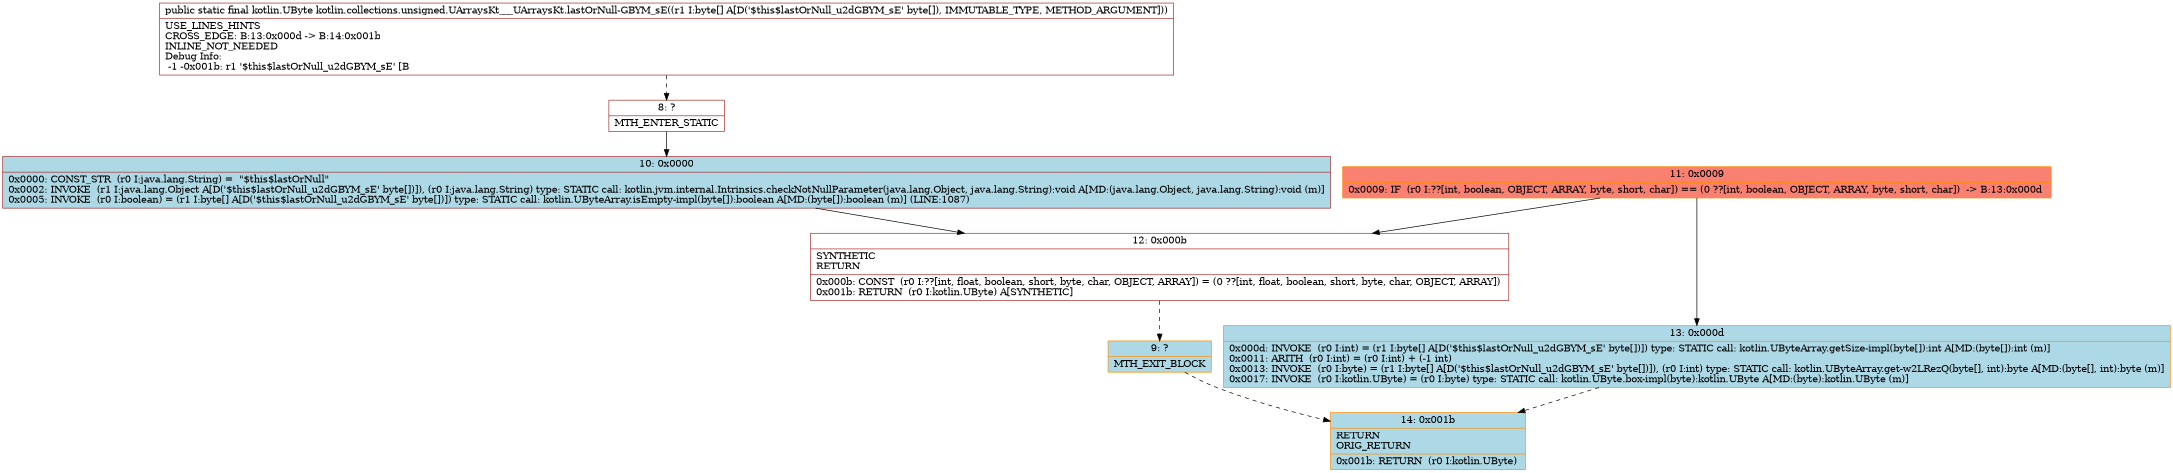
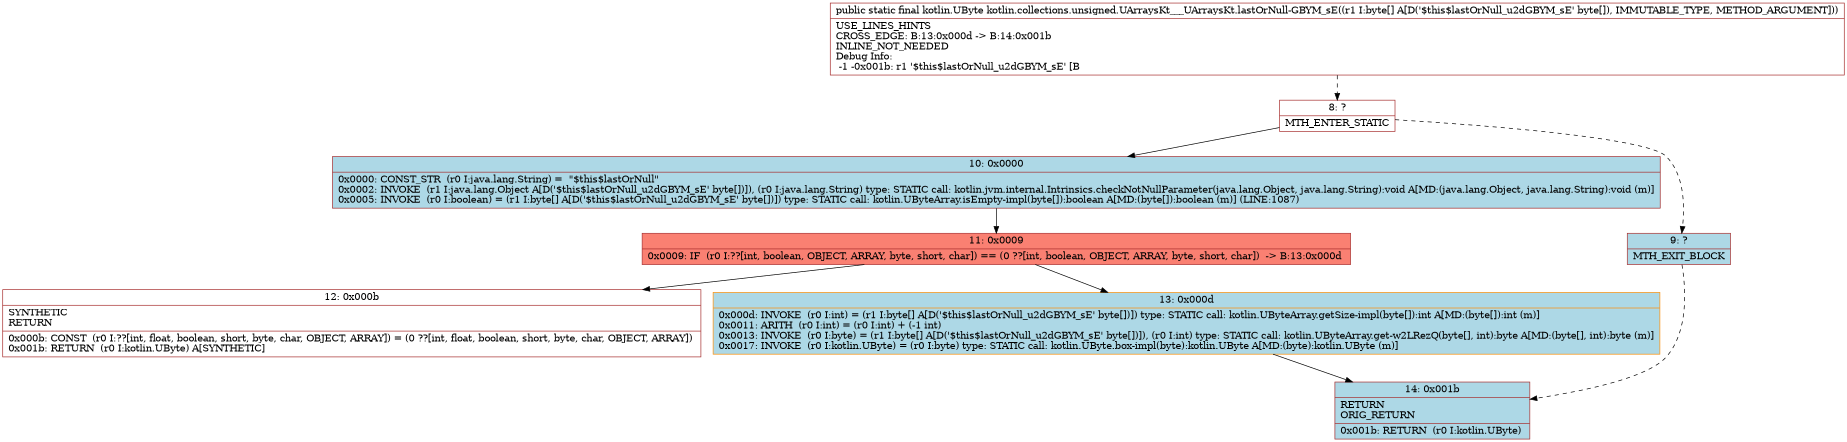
node "11: 0x0009": color darkorange -> brown
edge "10: 0x0000" -> "12: 0x000b": now "10: 0x0000" -> "11: 0x0009"
edge "12: 0x000b" -> "9: ?": now "8: ?" -> "9: ?"
node "9: ?": color darkorange -> brown
edge "13: 0x000d" -> "14: 0x001b": style dashed -> solid
node "14: 0x001b": color darkorange -> brown
